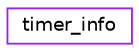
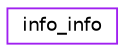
node "timer_info": label "timer_info" -> "info_info"
